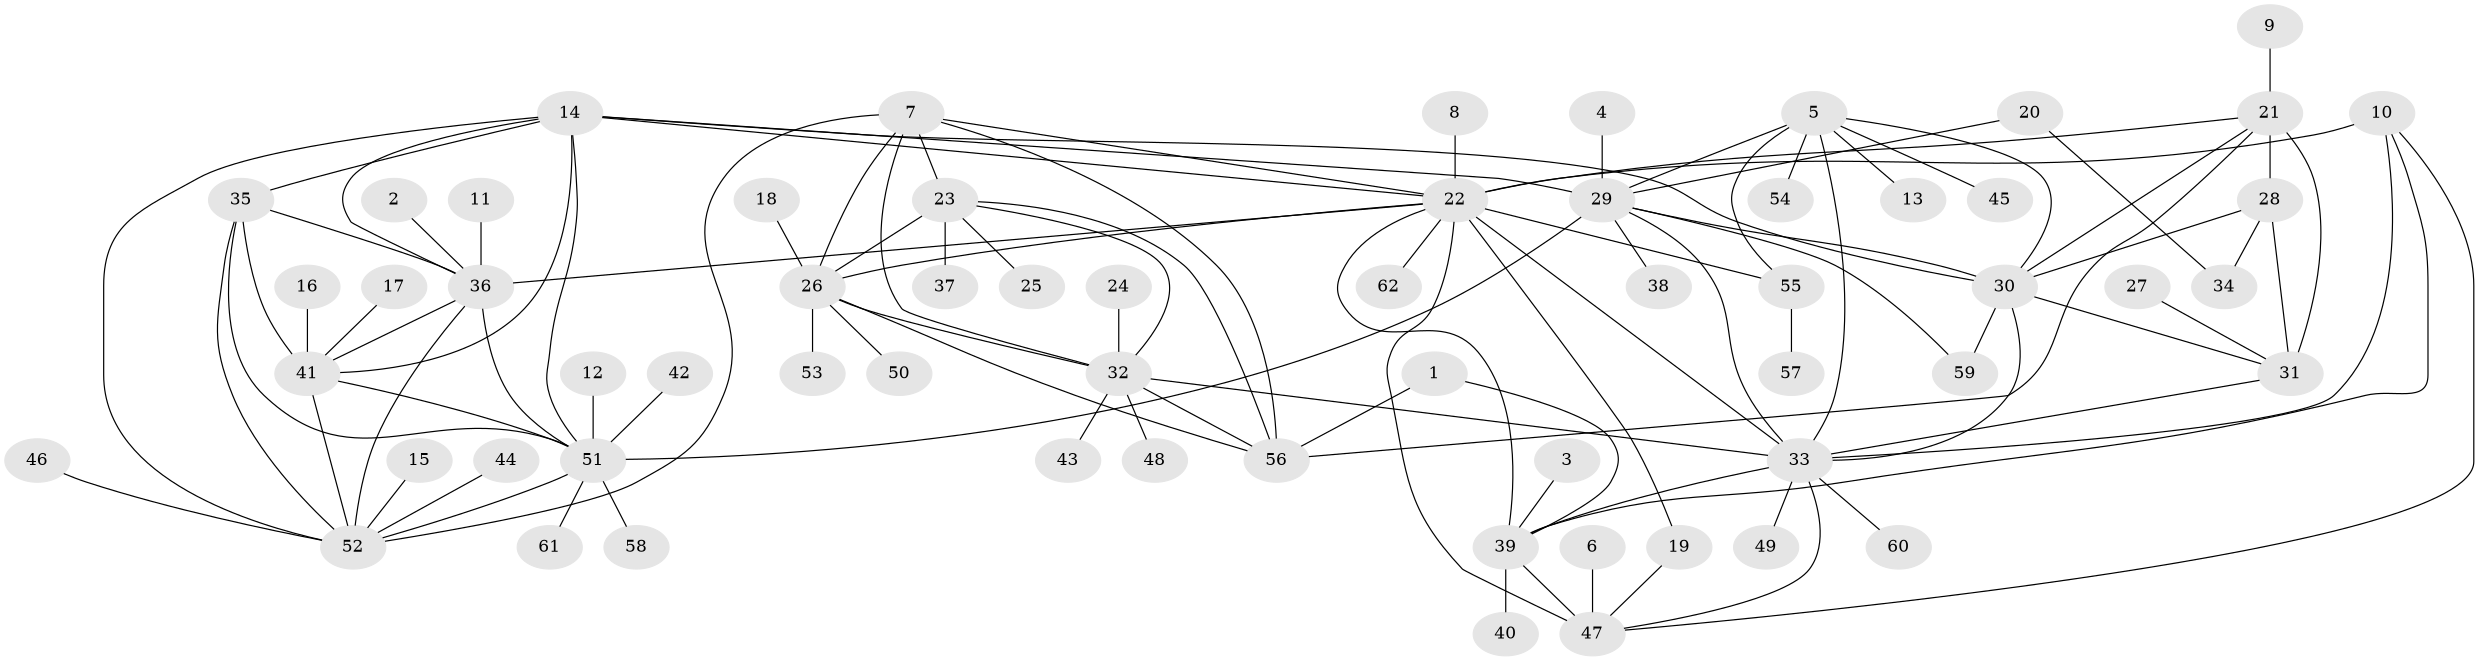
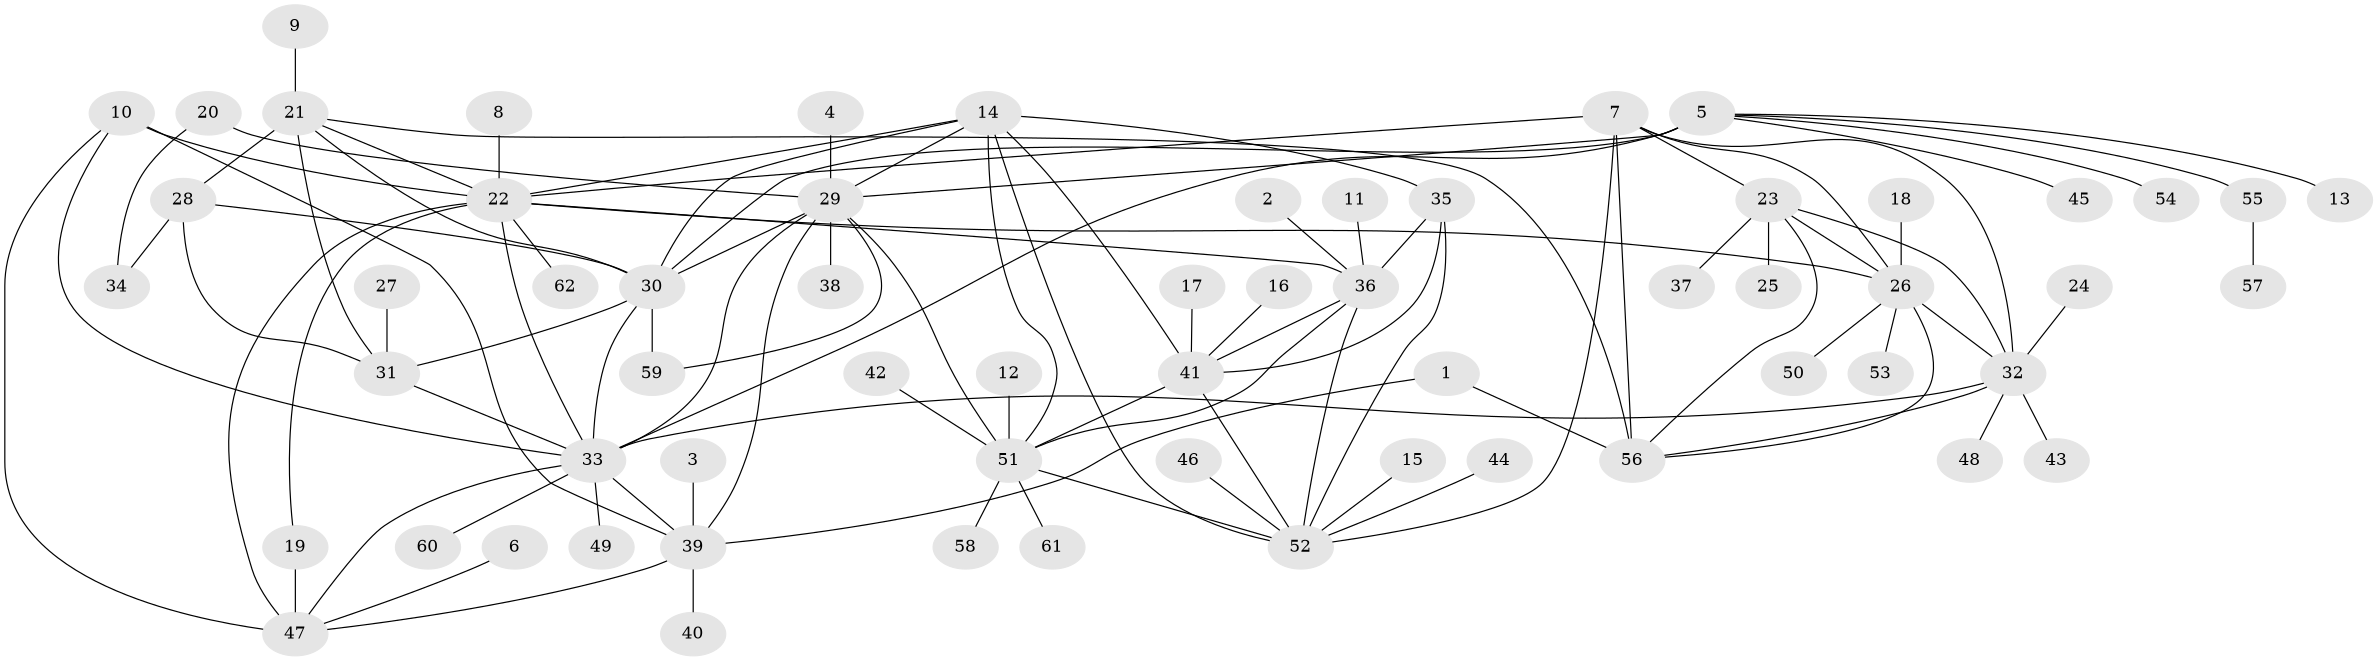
edge "14" -- "36": removed
edge "22" -- "55": removed
edge "22" -- "39": now "29" -- "39"
edge "35" -- "51": removed
